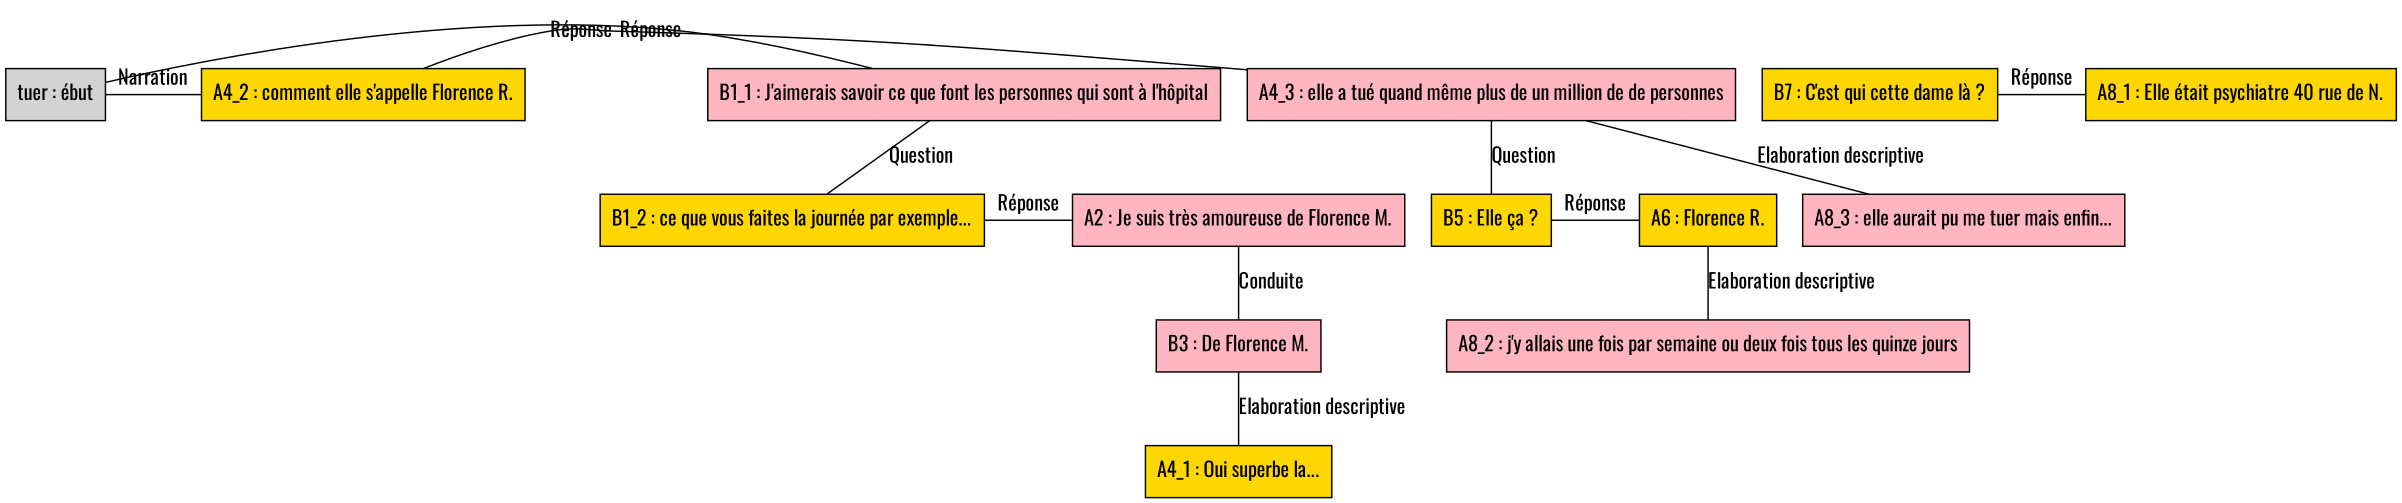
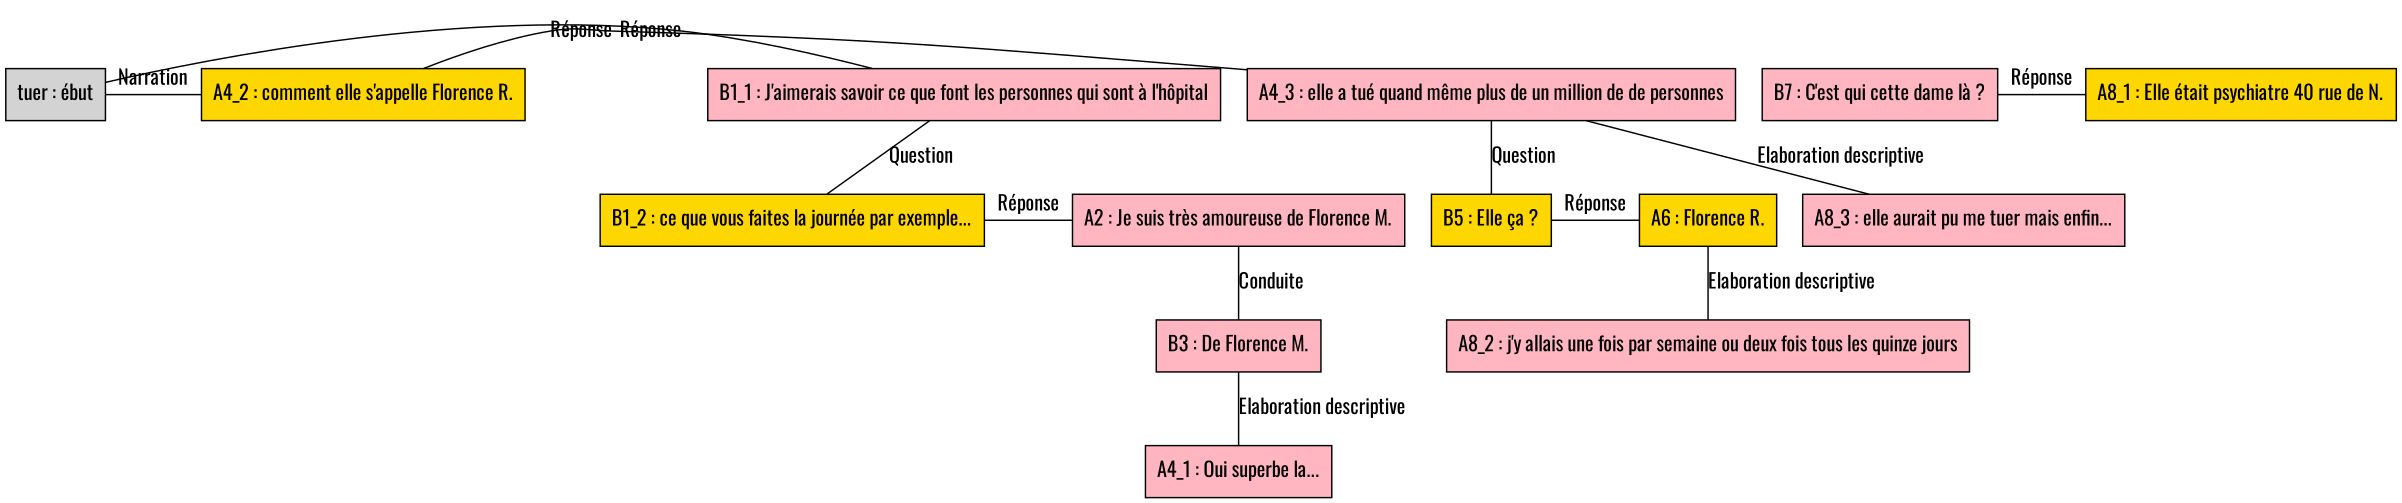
node "B7 : C'est qui cette dame là ?": fillcolor gold -> lightpink
node "A4_1 : Oui superbe la...": fillcolor gold -> lightpink
